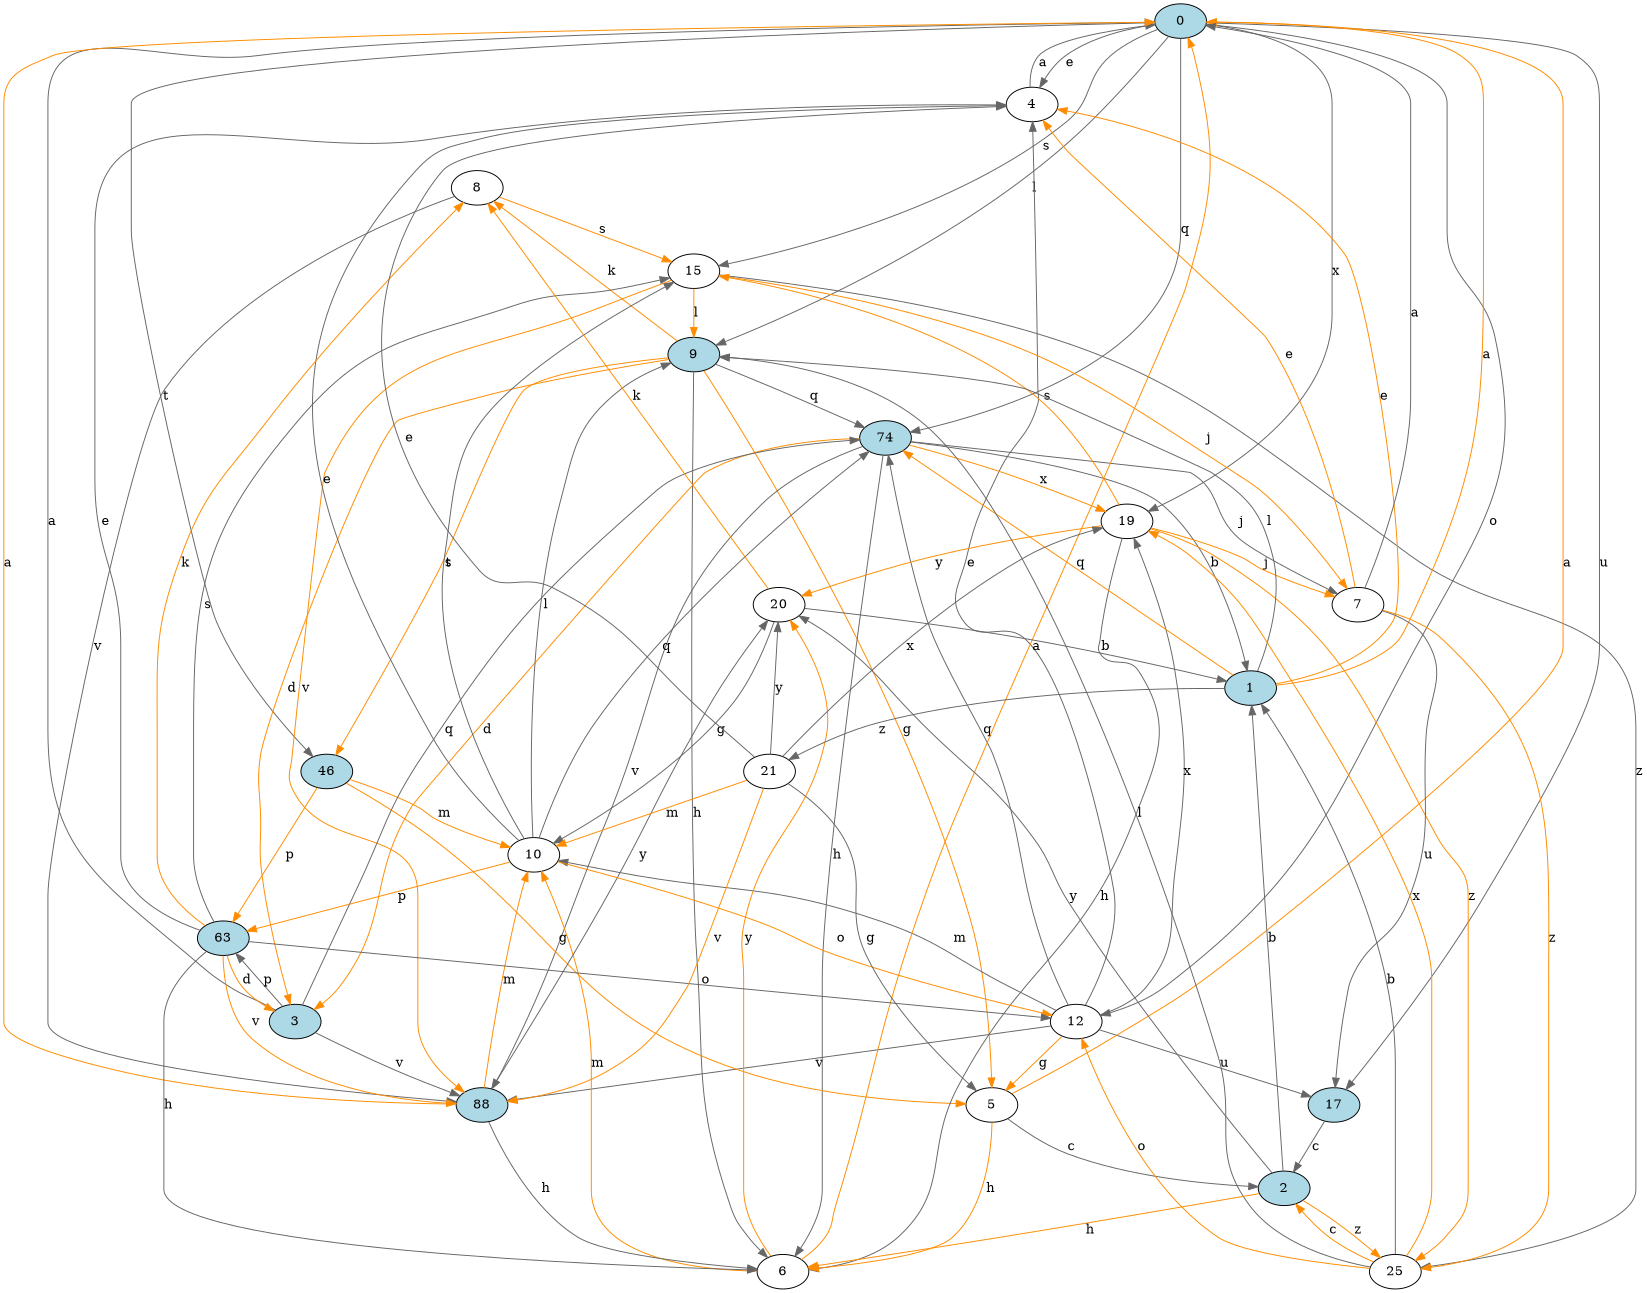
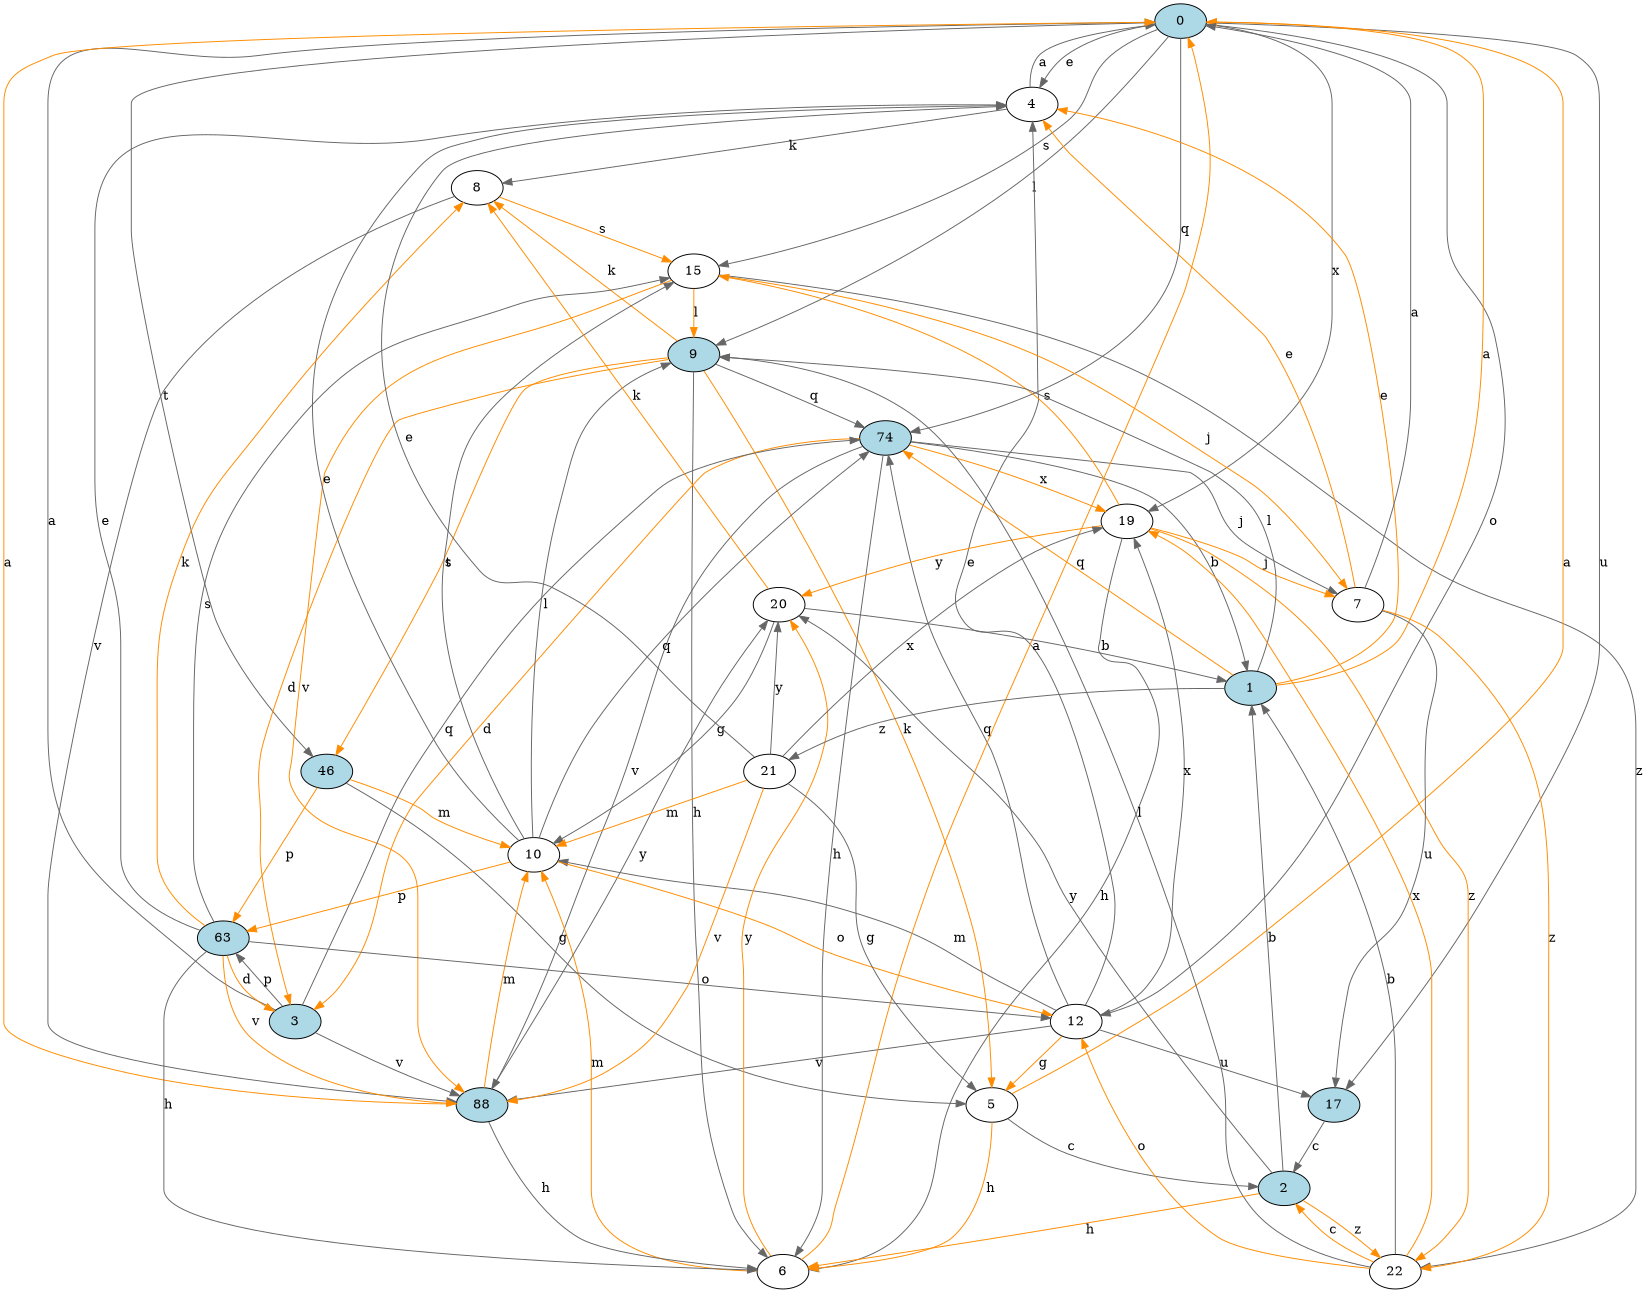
edge "4" -> "8": added, label "k"
edge "9" -> "5": label "g" -> "k"
edge "46" -> "5": color darkorange -> gray40
node "25": label "25" -> "22"
